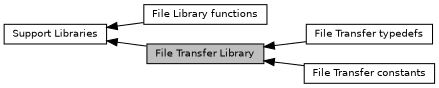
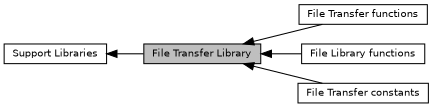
edge "File Library functions" -> "Support Libraries": now "File Library functions" -> "File Transfer Library"
node "File Transfer typedefs": label "File Transfer typedefs" -> "File Transfer functions"
